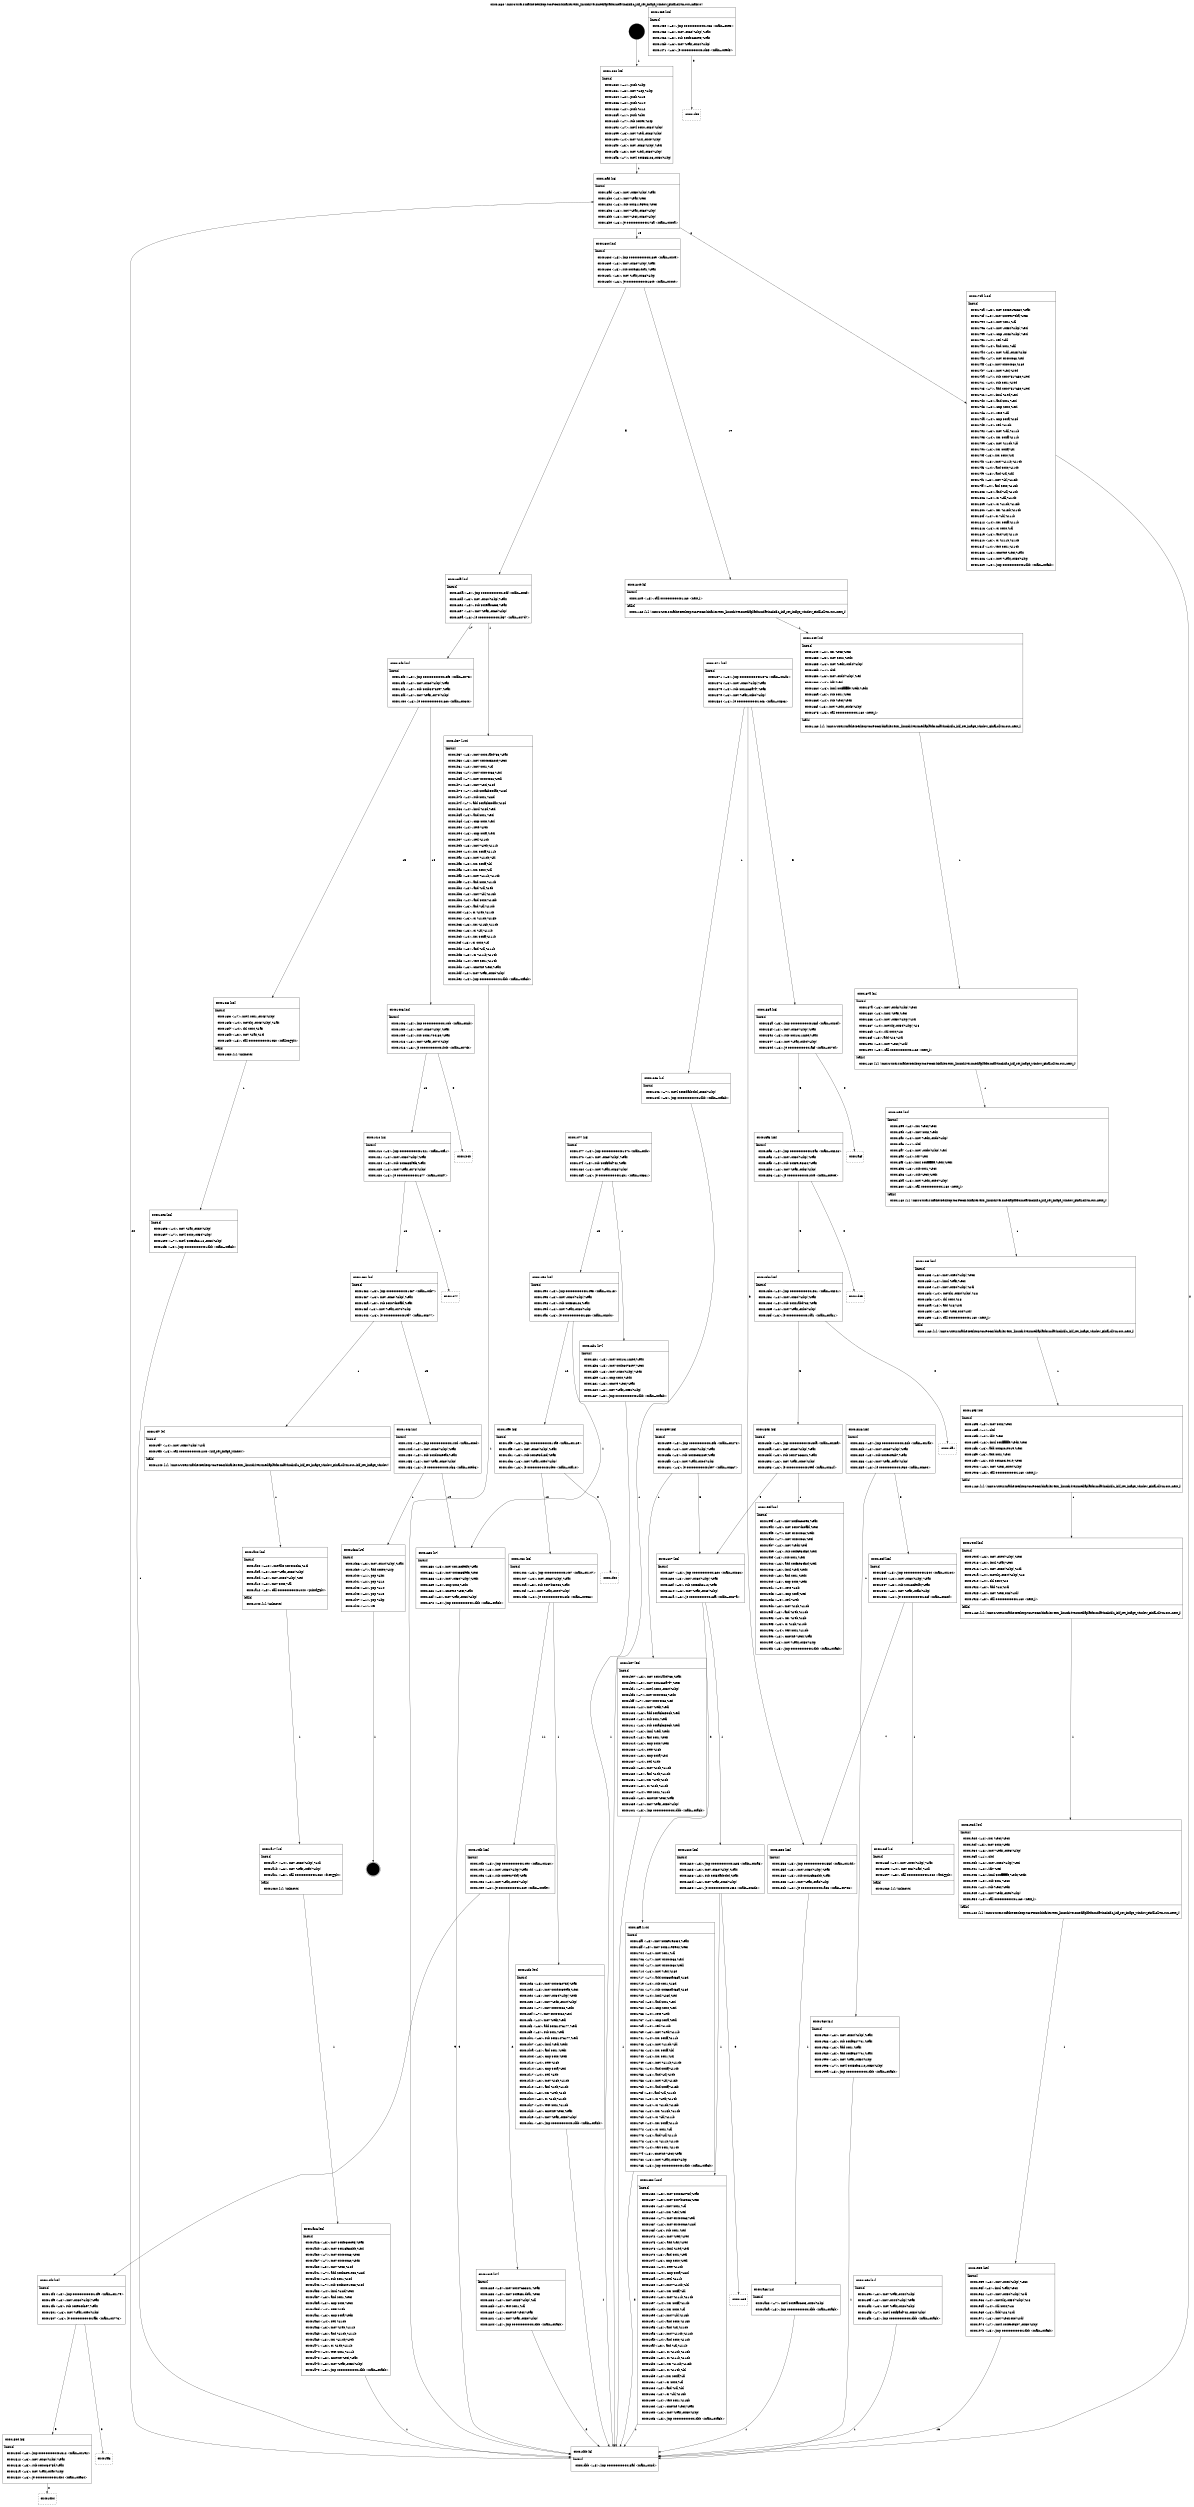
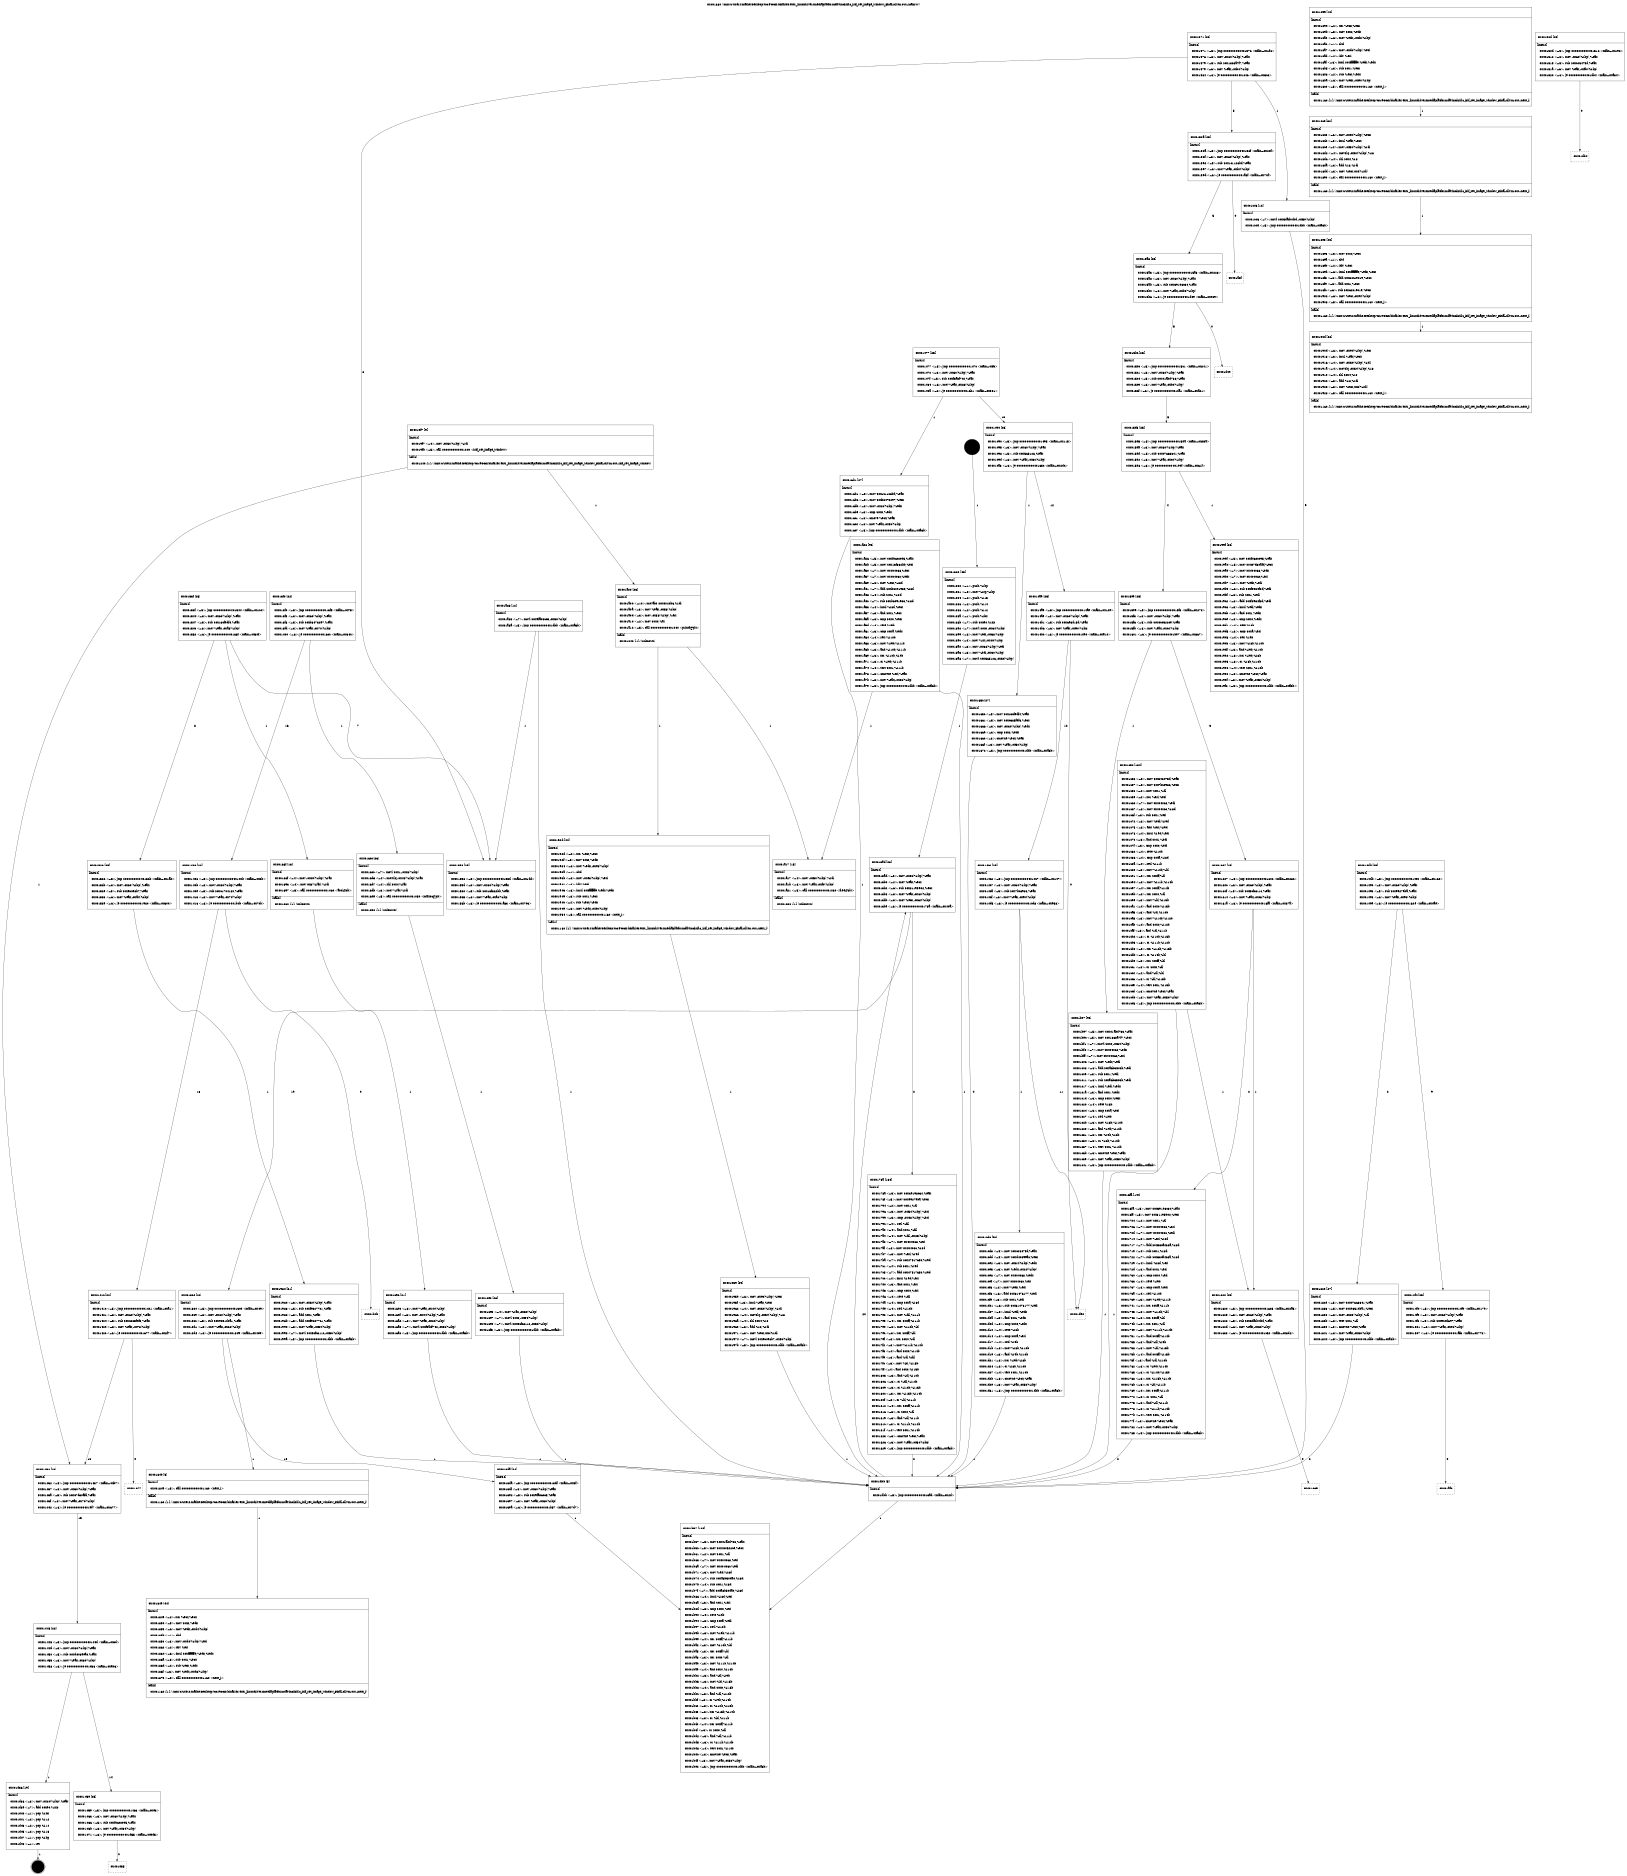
edge "0x4013c4 [22]" -> "0x4013da [22]": label " 5" -> " 18"
edge "0x4013c4 [22]" -> "0x401849 [5]": label " 19" -> " 1"
edge "0x4013da [22]" -> "0x4013f0 [22]": removed, label "17"
edge "0x4013f0 [22]" -> "0x4016cc [23]": label " 15" -> " 1"
node "0x40187a [31]": removed
edge "0x40168f [13]" -> "0x40169c [21]": added, label "1"
edge "0x401432 [22]" -> "0x4019f7 [9]": reversed
node "0x401da1": removed
edge "0x401c46 [12]" -> "0x401dbb [5]": label " 1" -> " 9"
edge "0x401448 [22]" -> "0x40165c [27]": now "0x401448 [22]" -> "0x40145e [25]"
edge "0x401526 [25]" -> "0x40153f [25]": reversed
edge "0x4015d5 [25]" -> "0x401607 [25]": now "0x4015d5 [25]" -> "0x4015ee [25]"
edge "0x40190d [32]" -> "0x40192d [44]": now "0x401a00 [23]" -> "0x40192d [44]"
edge "0x4014c2 [25]" -> "0x4014db [25]": now "0x4014c2 [25]" -> "0x401d90"
edge "0x401b57 [144]" -> "0x401dbb [5]": reversed
edge "0x401620 [25]" -> "0x401c52 [134]": reversed
edge "0x401a17 [15]" -> "0x401a26 [93]": reversed
edge "0x401558 [25]" -> "0x401a83 [12]": reversed
edge "0x4014f4 [25]" -> "0x40150d [25]": removed, label "9"
edge "0x401959 [39]" -> "0x401dbb [5]": label " 16" -> " 1"
